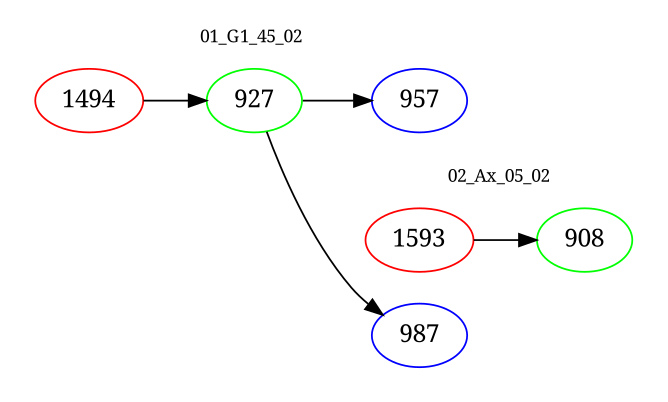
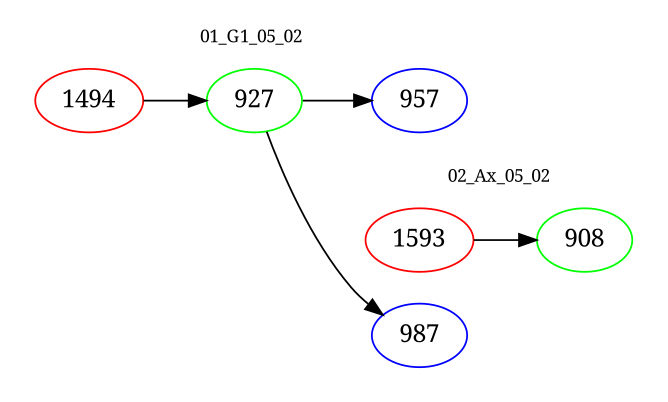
cluster "01_G1_45_02": label "01_G1_45_02" -> "01_G1_05_02"
